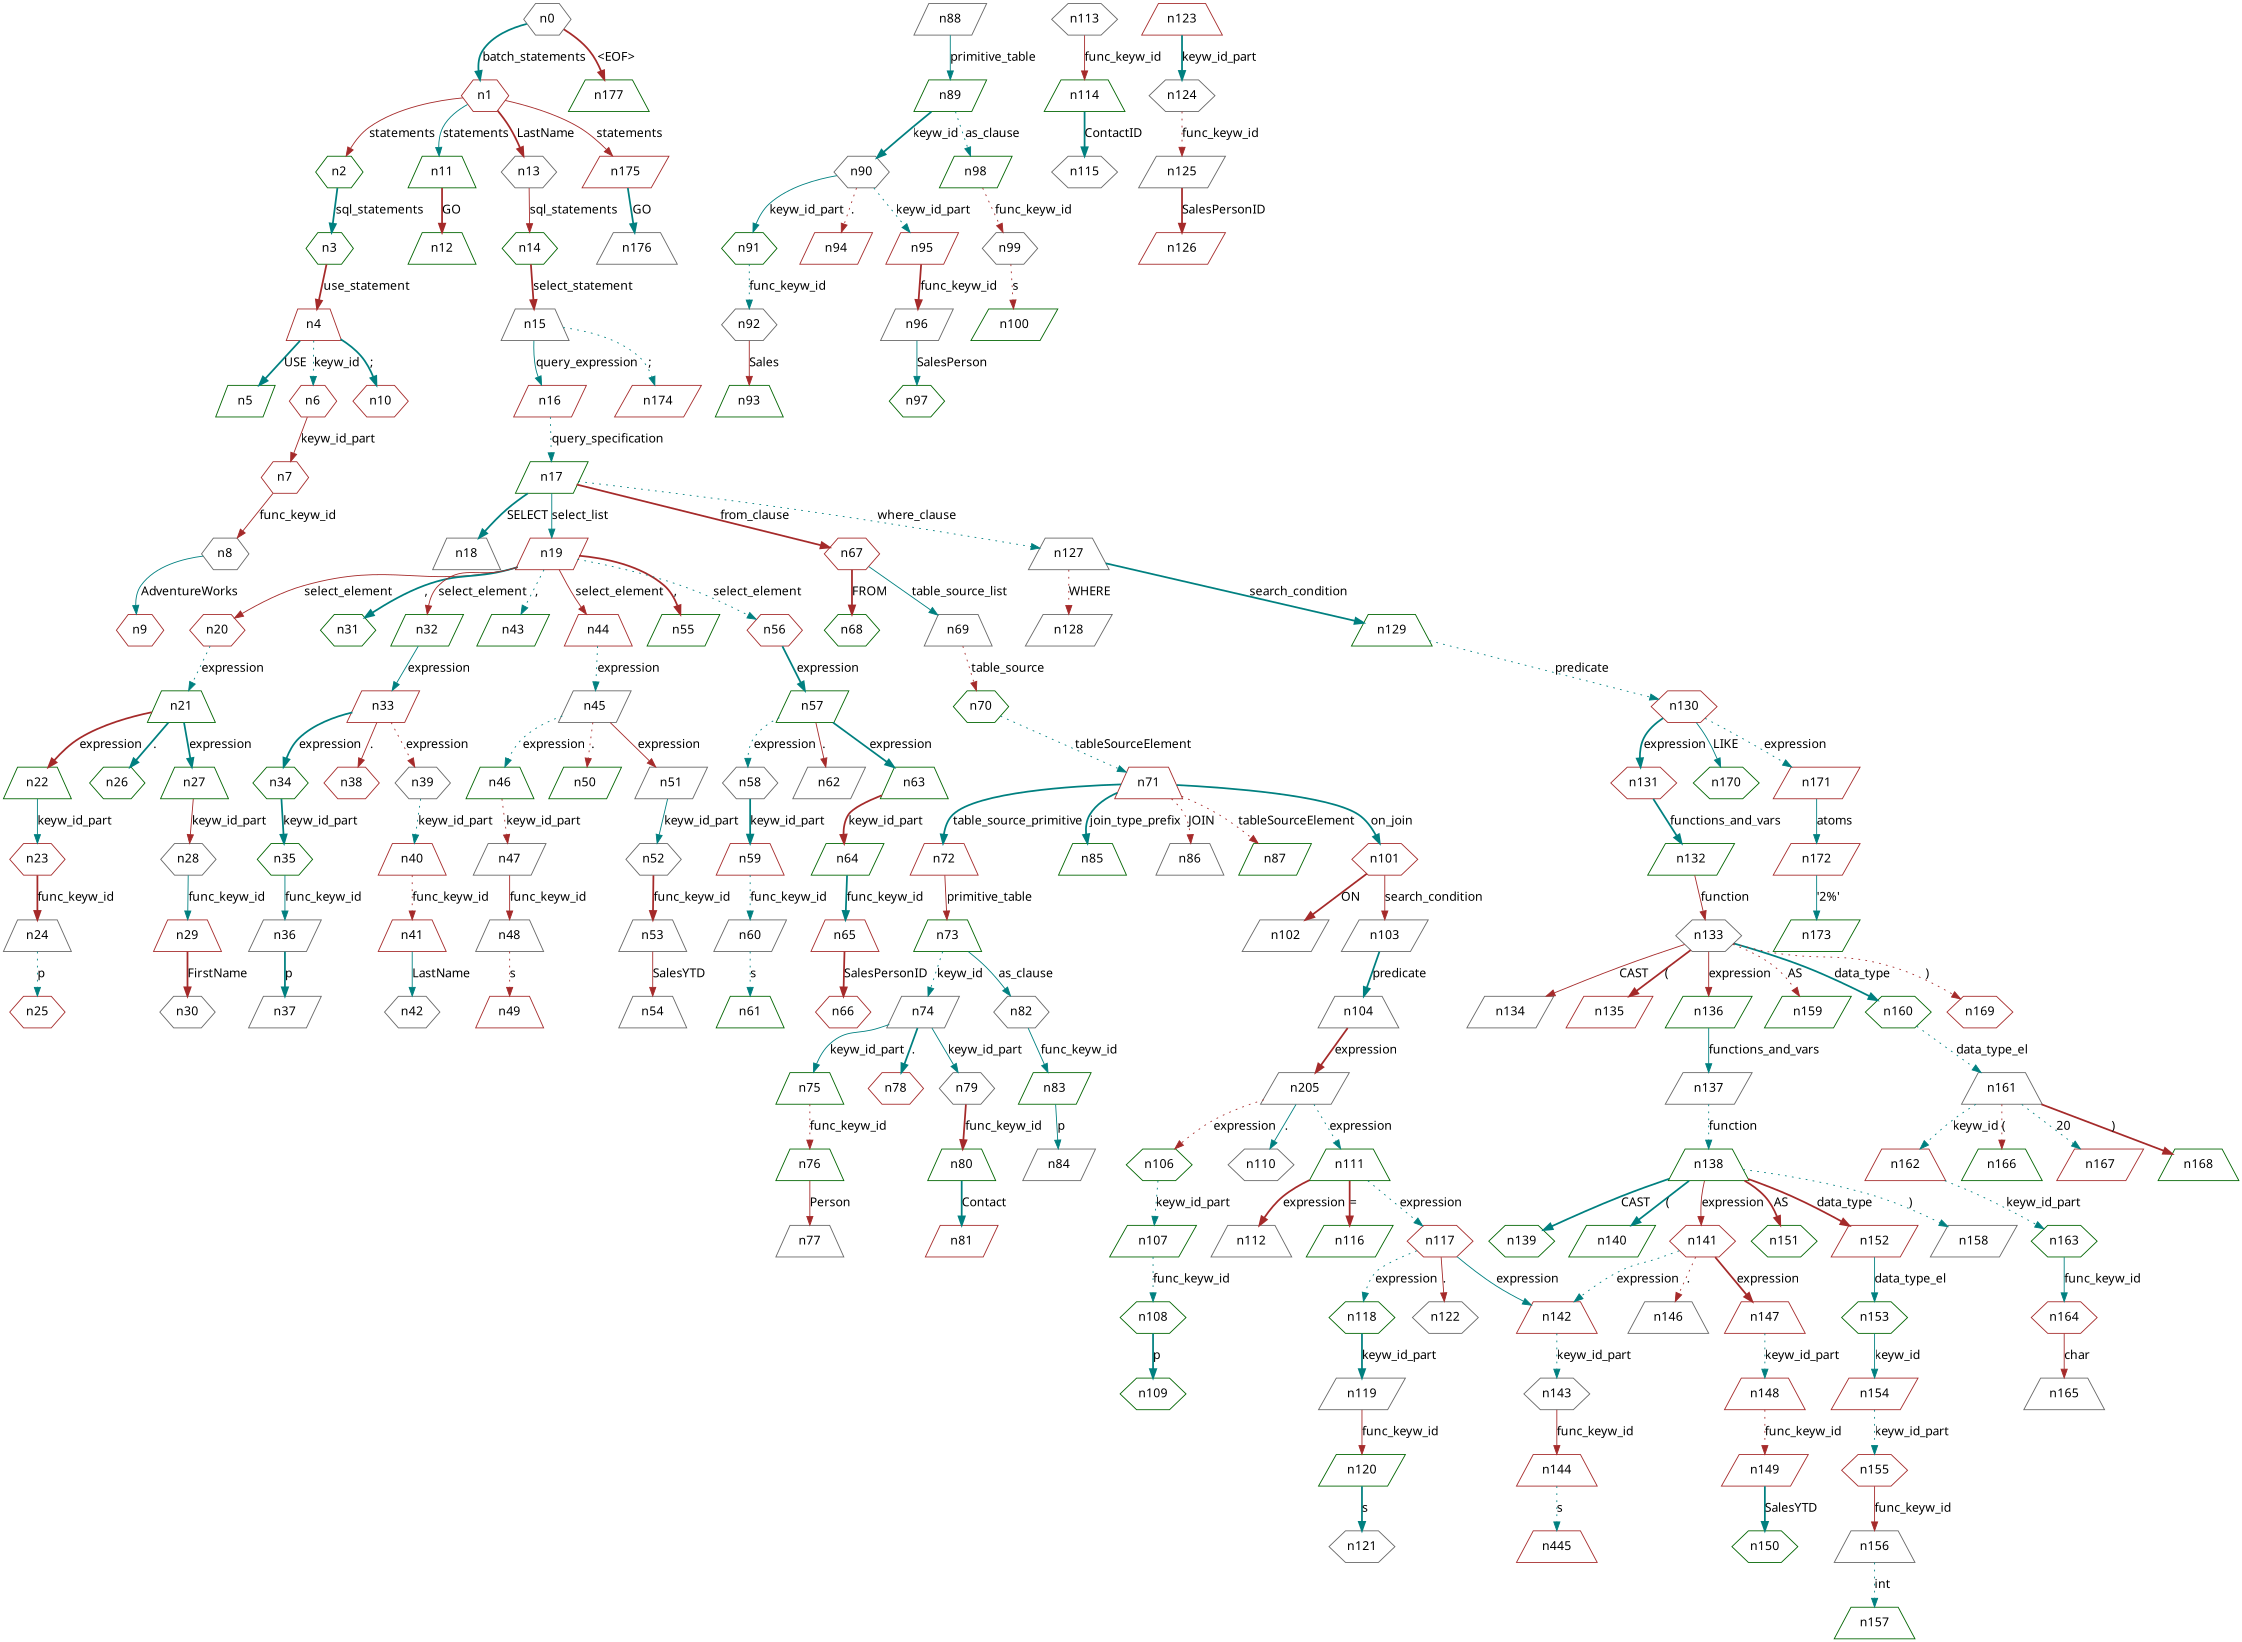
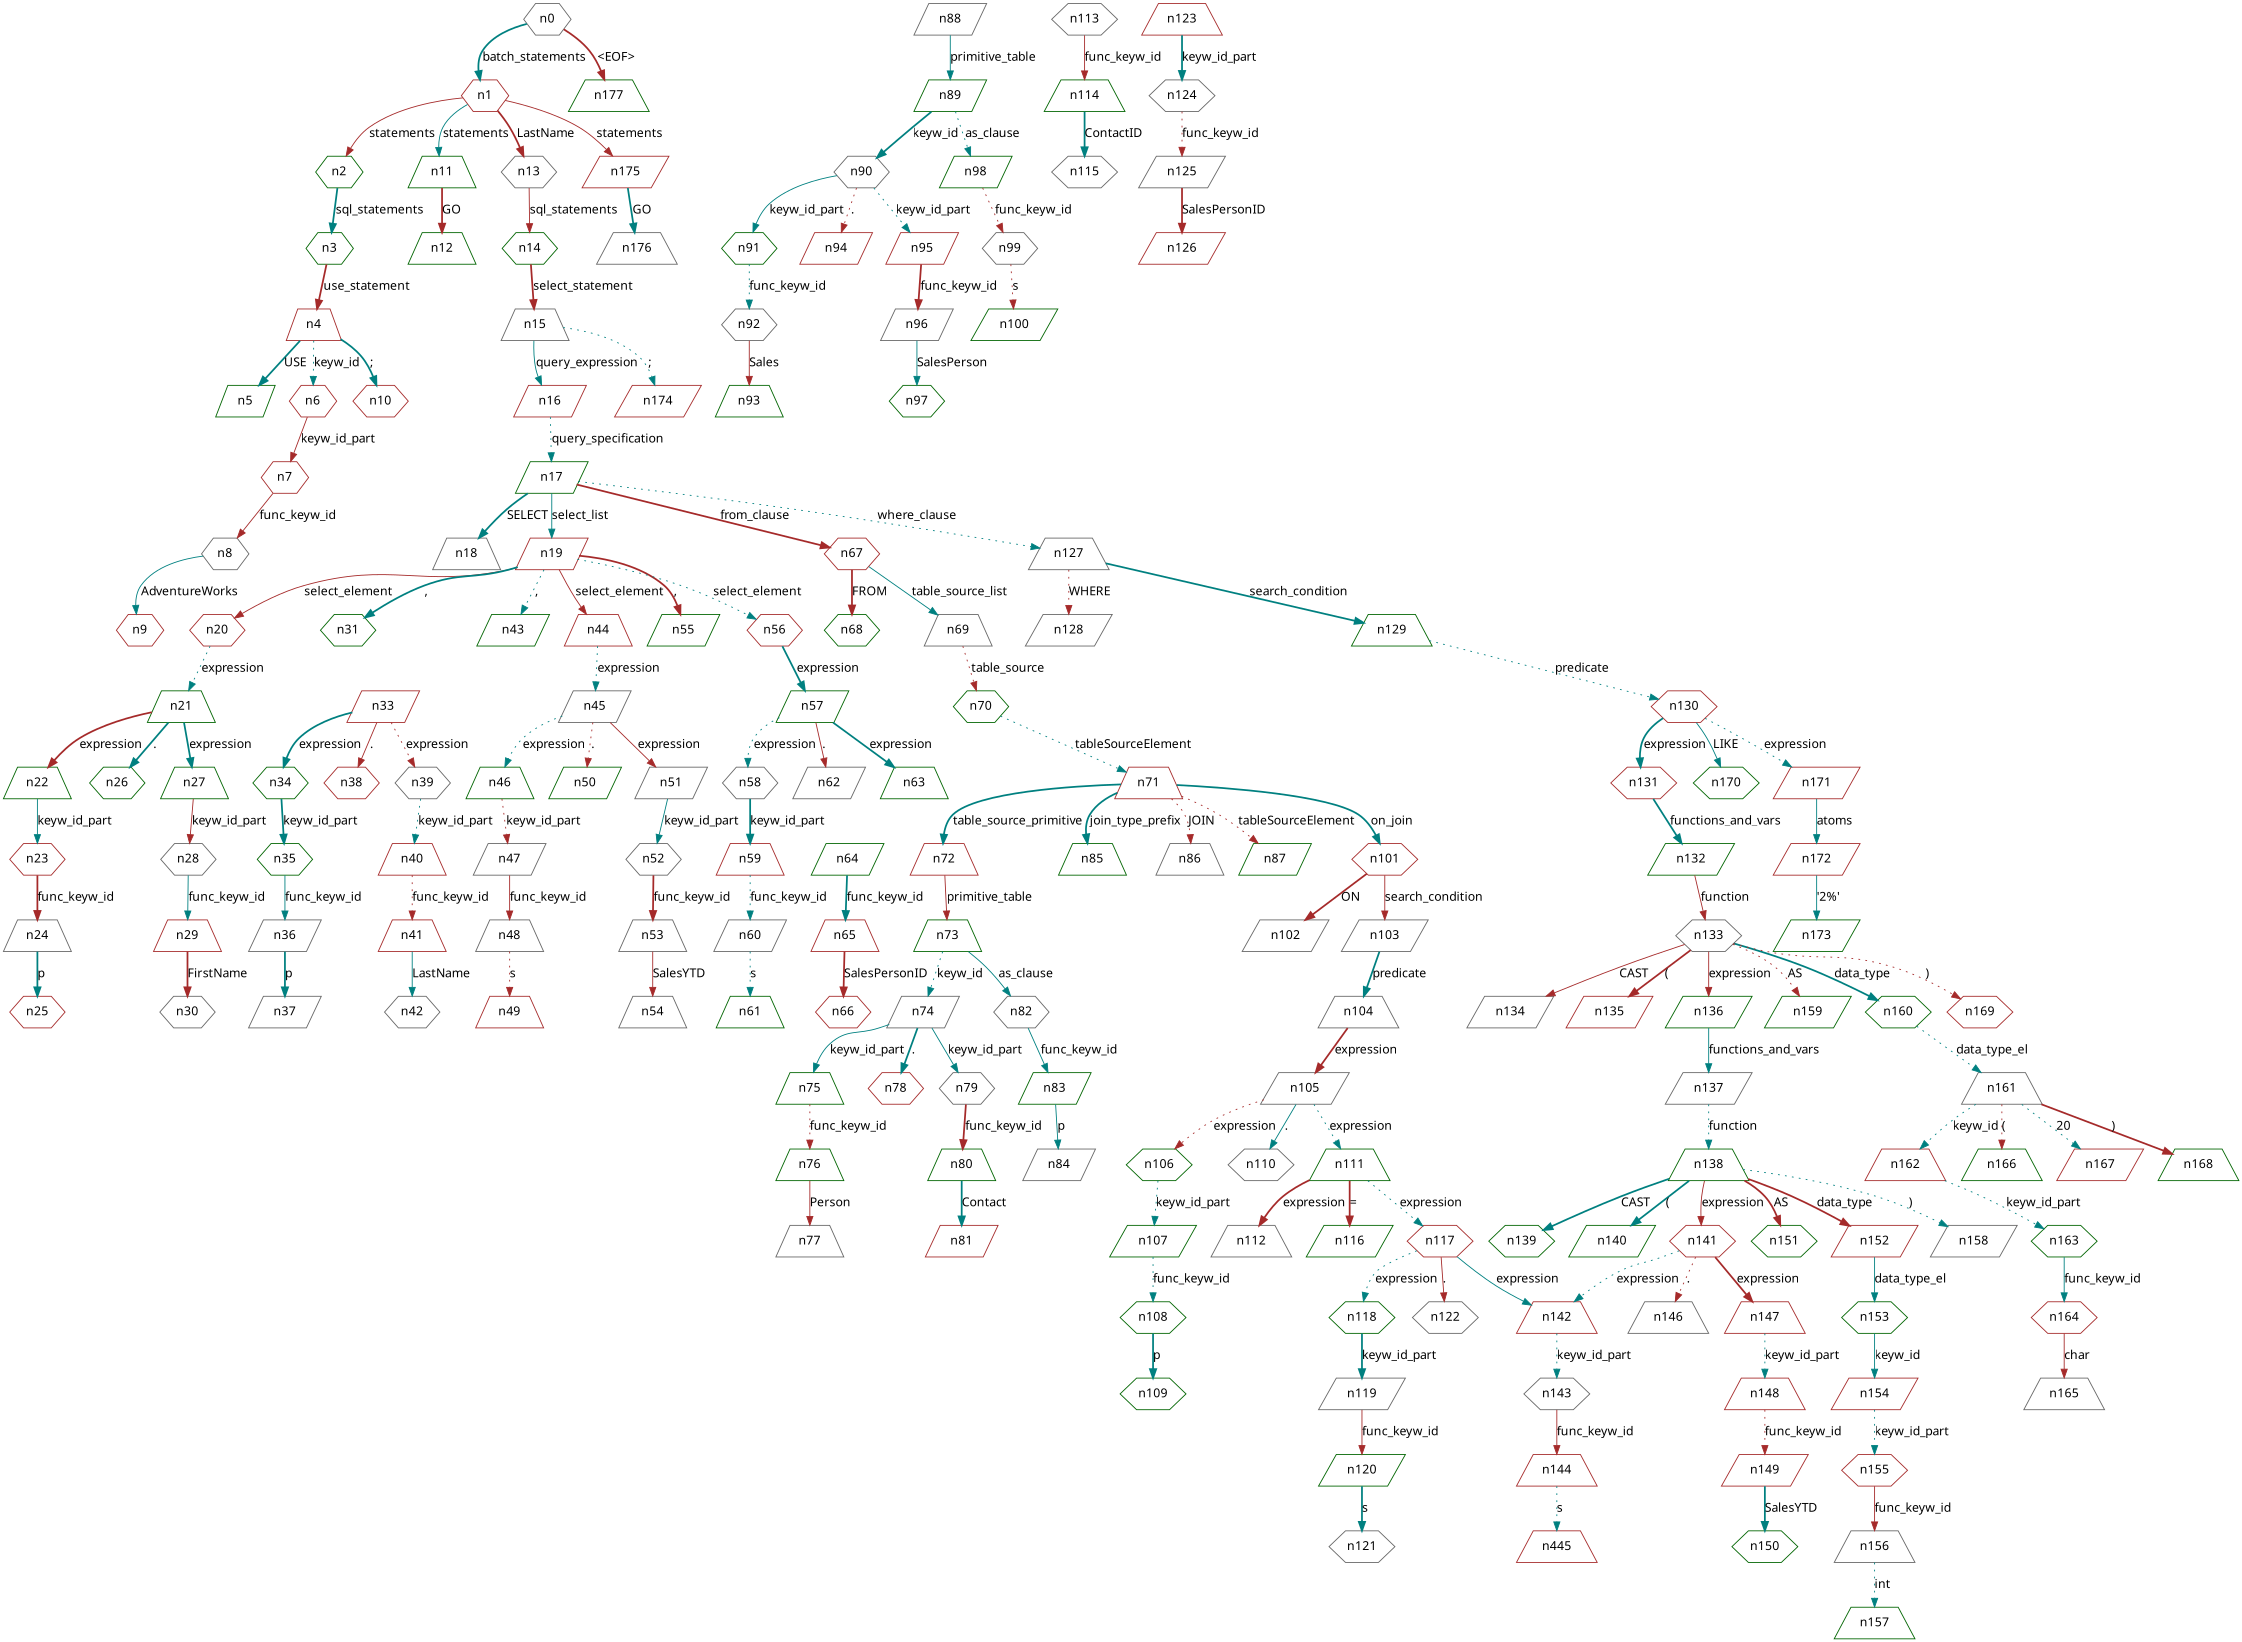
node "n32": removed
edge "n63" -> "n64": removed, label "keyw_id_part"
edge "n24" -> "n25": style dotted -> bold
node "n205": label "n205" -> "n105"
